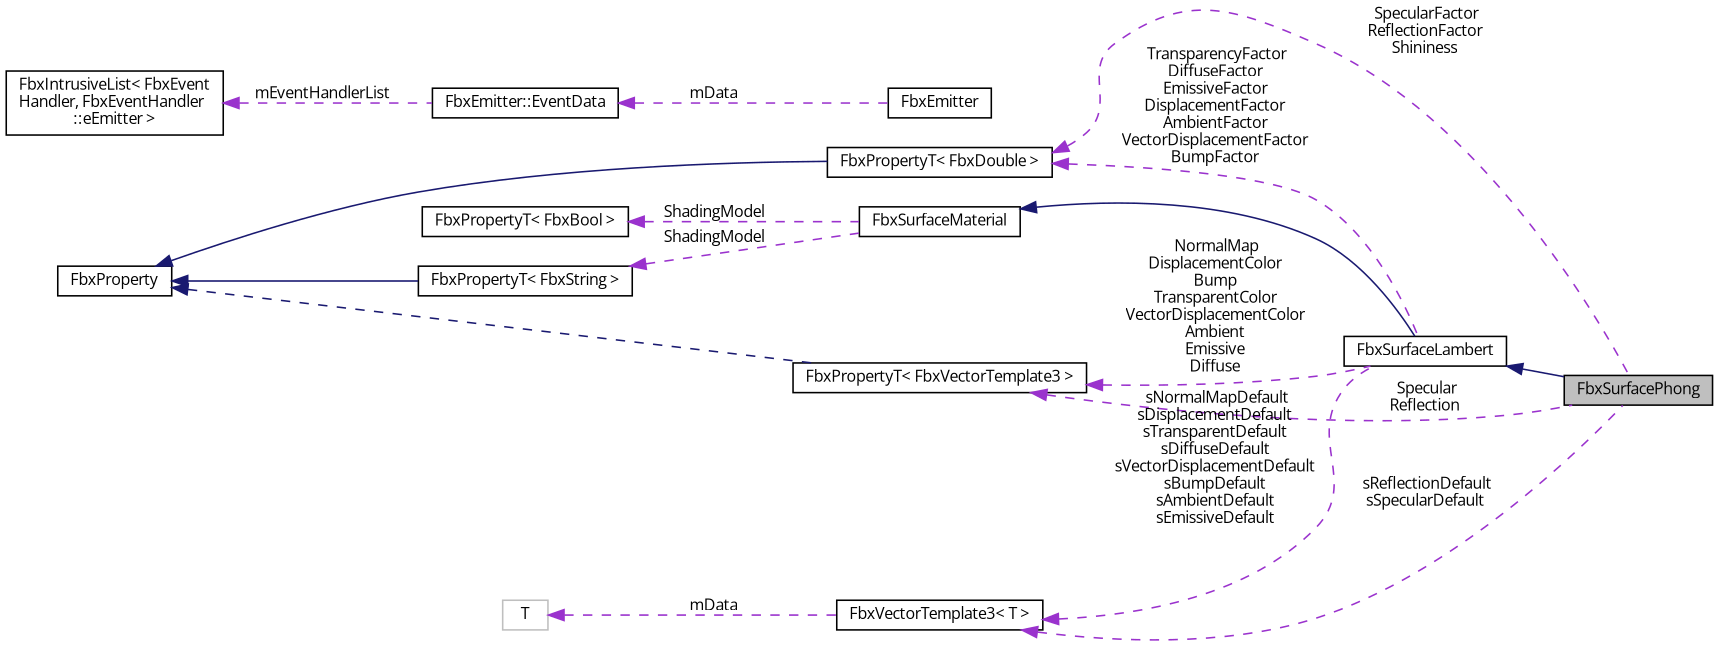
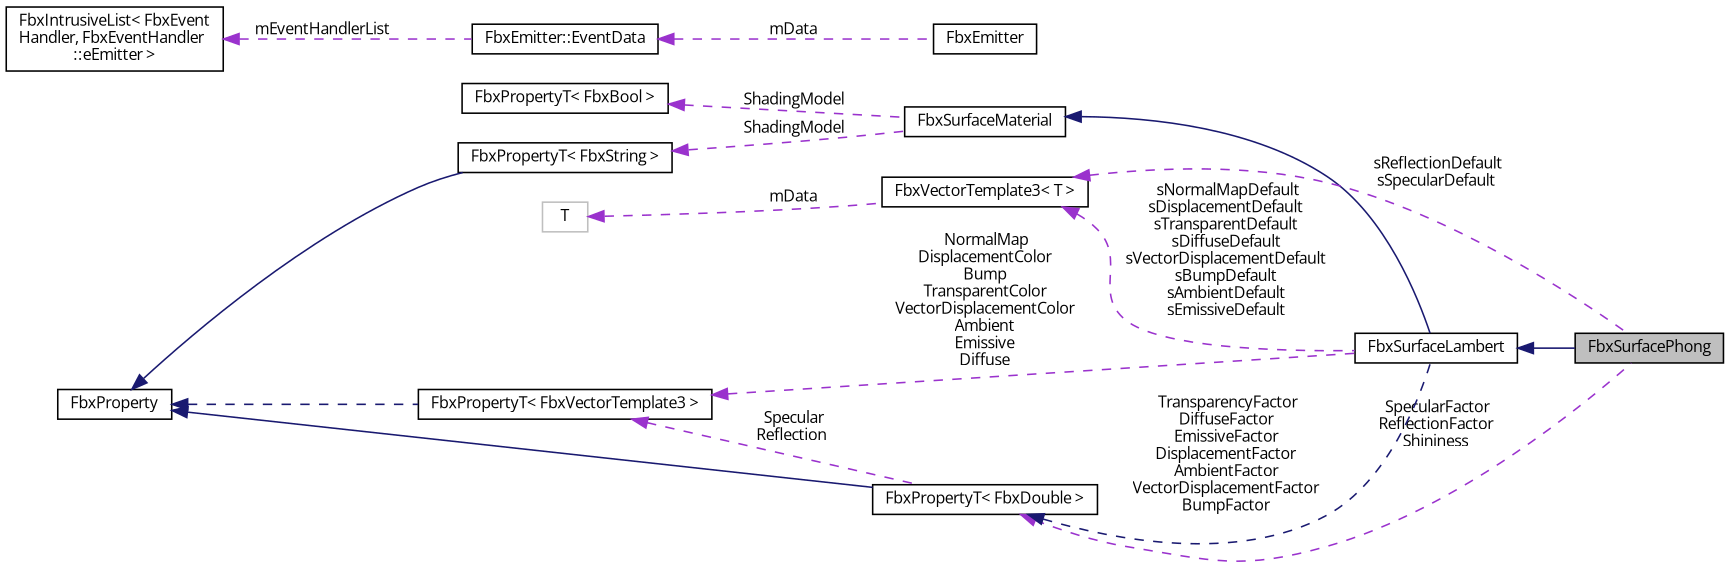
edge "FbxSurfaceLambert" -> "FbxPropertyT< FbxDouble >": color darkorchid3 -> midnightblue
edge "FbxSurfacePhong" -> "FbxPropertyT< FbxVectorTemplate3 >": now "FbxPropertyT< FbxDouble >" -> "FbxPropertyT< FbxVectorTemplate3 >"
